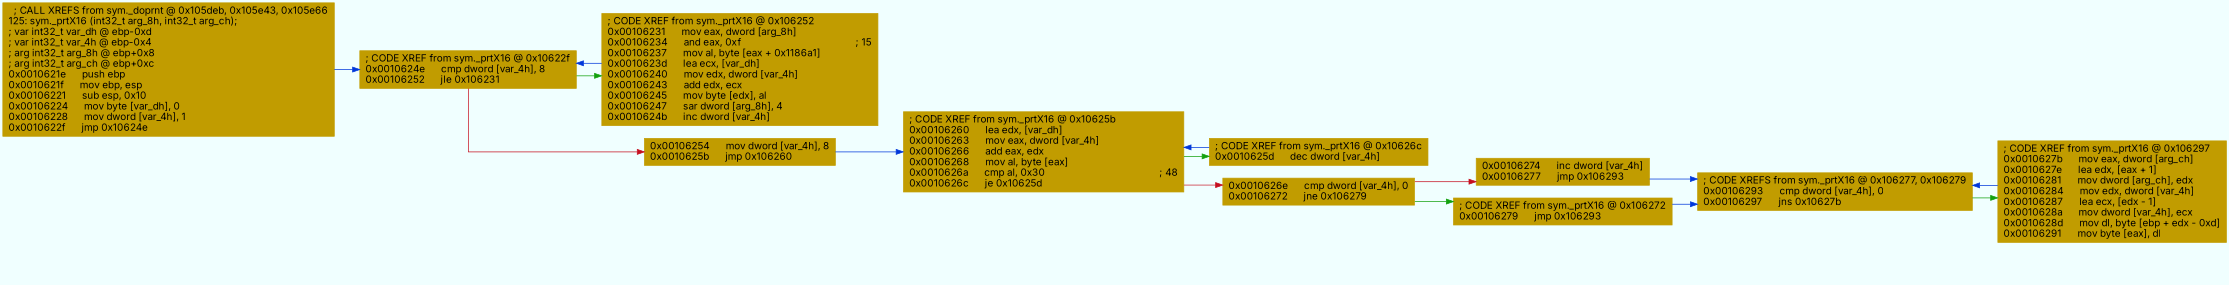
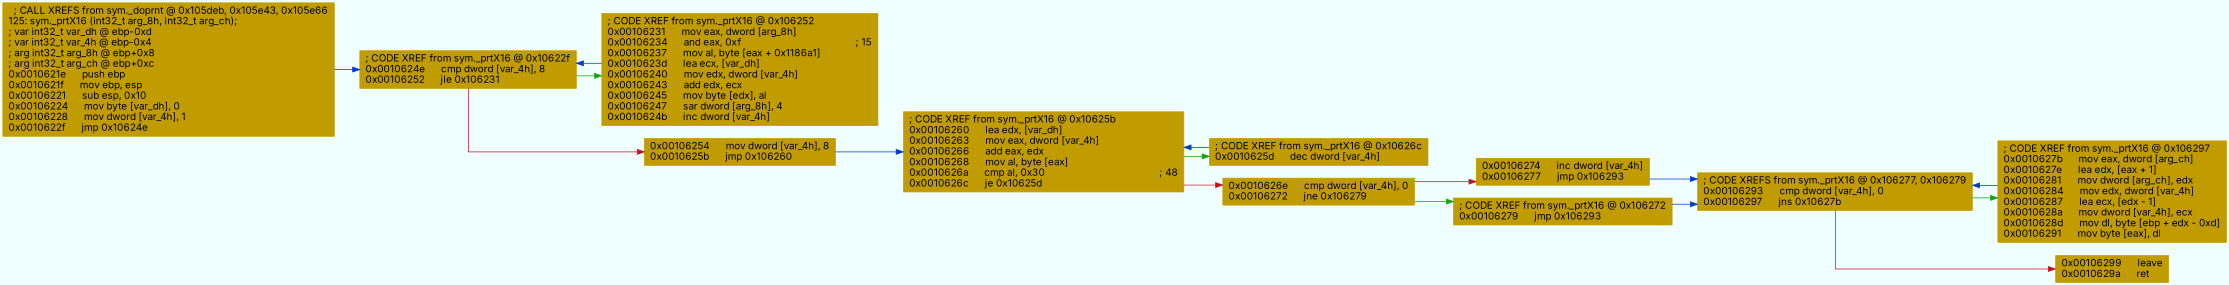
node "0x00106299      leave 0x0010629a      ret": added
